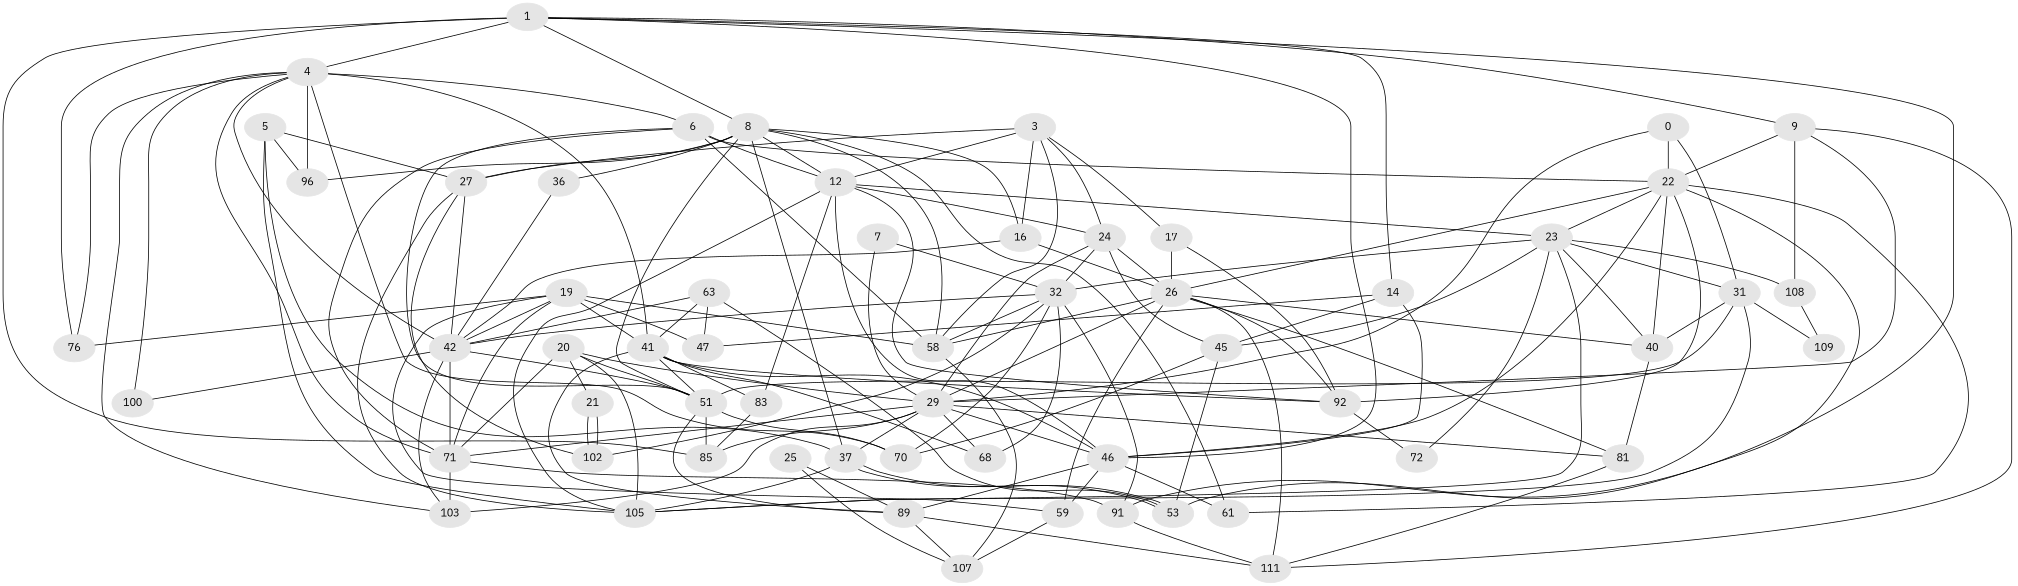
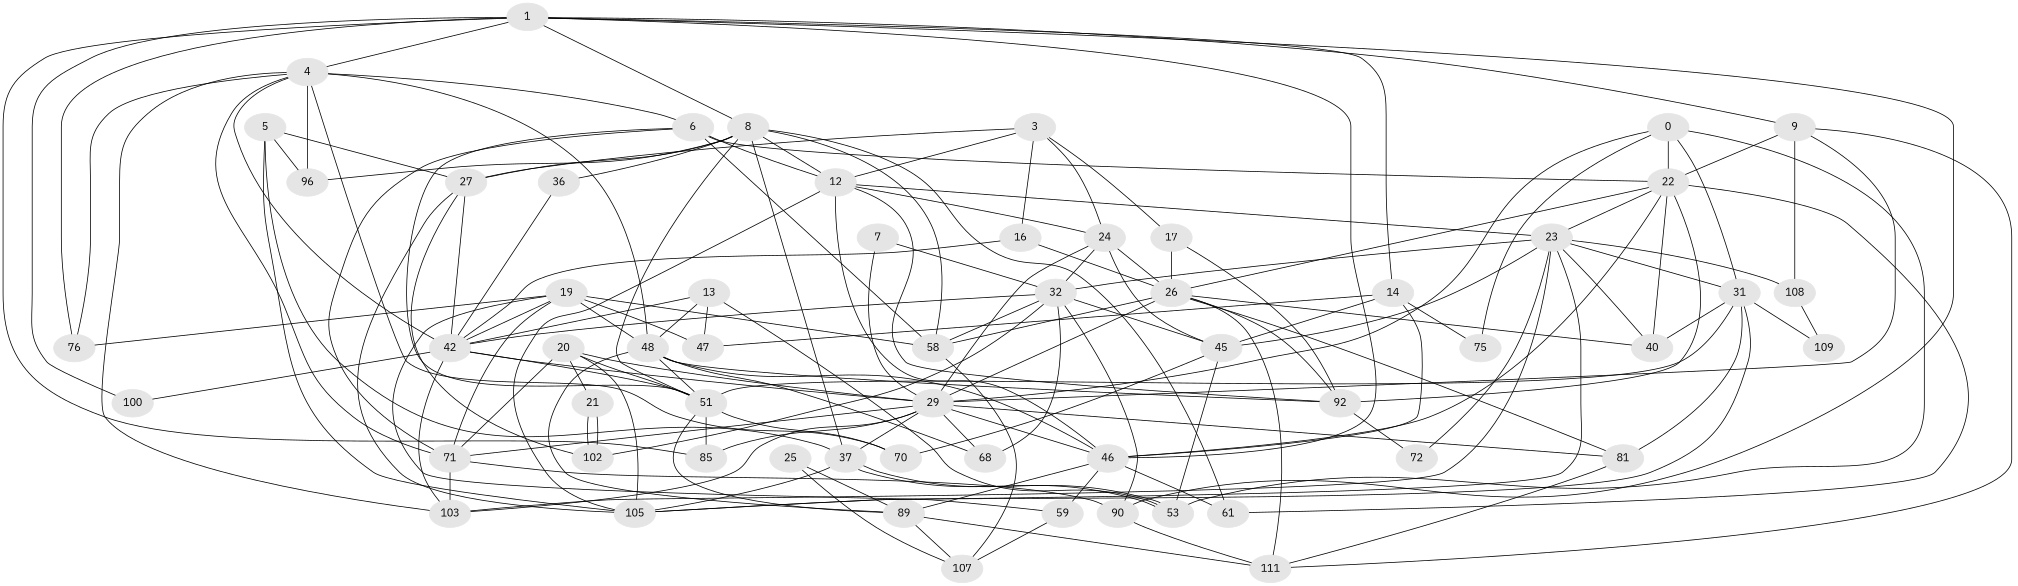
edge "8" -- "16": removed
edge "4" -- "100": now "1" -- "100"
edge "3" -- "58": removed
node "63": label "63" -> "13"
node "41": label "41" -> "48"
node "75": added
edge "32" -- "70": now "32" -- "45"
edge "26" -- "59": removed
edge "42" -- "71": now "42" -- "29"
node "83": removed
edge "40" -- "81": now "31" -- "81"
edge "22" -- "53": now "0" -- "53"
edge "23" -- "103": added
node "91": label "91" -> "90"
